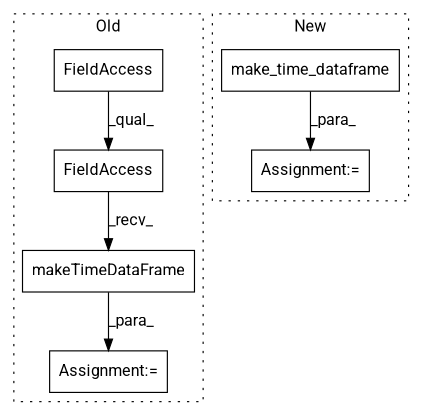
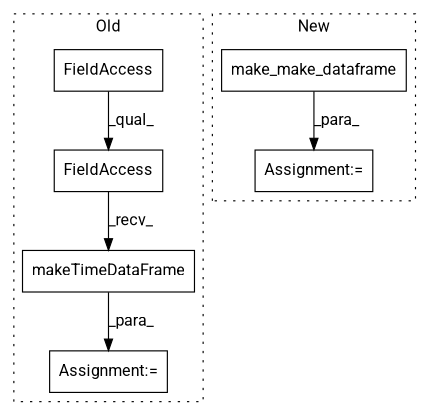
node "make_time_dataframe": label "make_time_dataframe" -> "make_make_dataframe"
